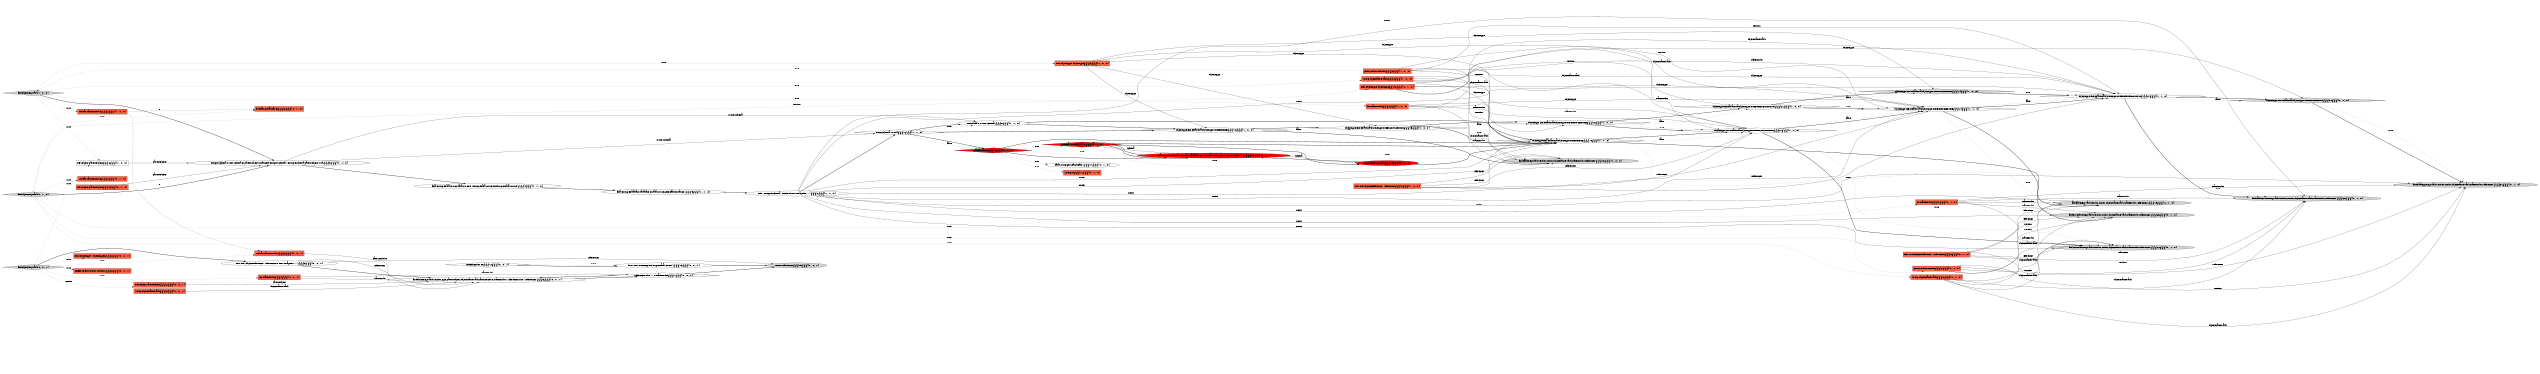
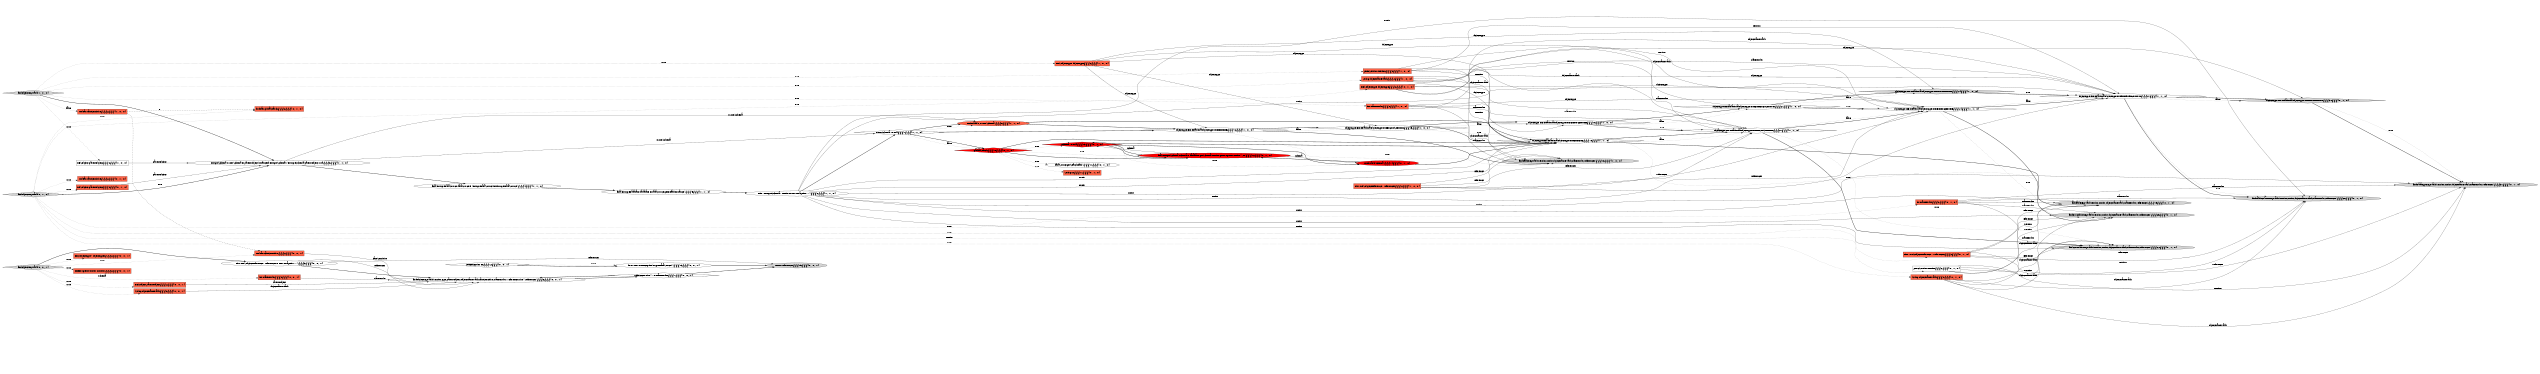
edge "JDBCSession session@@@2@@@['1', '0', '0']" -> "findObjectsByMask['1', '0', '0']": reversed
edge "findObjectsByMask['0', '1', '0']" -> "DBSObjectType objectType@@@2@@@['0', '1', '0']": label "session" -> "true"
edge "findObjectsByMask['1', '0', '0']" -> "boolean caseSensitive@@@2@@@['1', '0', '0']": label "true" -> "false"
node "nsList.add(0,ownerSchema)@@@8@@@['1', '1', '0']": fillcolor white -> tomato
edge "boolean caseSensitive@@@2@@@['1', '0', '0']" -> "boolean caseSensitive@@@2@@@['0', '0', '1']": label "0" -> "true"
edge "findObjectsByMask['0', '1', '0']" -> "DBSObject parentObject@@@2@@@['0', '1', '0']": added, label "true"
edge "findObjectsByMask['0', '0', '1']" -> "DBSObject parentObject@@@2@@@['1', '0', '0']": now "findObjectsByMask['0', '0', '1']" -> "String objectNameMask@@@2@@@['0', '0', '1']"
edge "findObjectsByMask['0', '1', '0']" -> "List<DBSObjectReference> references@@@2@@@['0', '1', '0']": added, label "true"
edge "findObjectsByMask['0', '1', '0']" -> "JDBCSession session@@@2@@@['0', '1', '0']": label "true" -> "nsList"
node "JDBCSession session@@@2@@@['0', '1', '0']": fillcolor tomato -> white
edge "int maxResults@@@2@@@['0', '0', '1']" -> "references.size() >= maxResults@@@7@@@['0', '0', '1']": removed, label "maxResults"
edge "findObjectsByMask['0', '0', '1']" -> "int maxResults@@@2@@@['0', '0', '1']": label "true" -> "schema"
edge "findObjectsByMask['0', '0', '1']" -> "DBSObject parentObject@@@2@@@['0', '0', '1']": label "nsList" -> "true"
